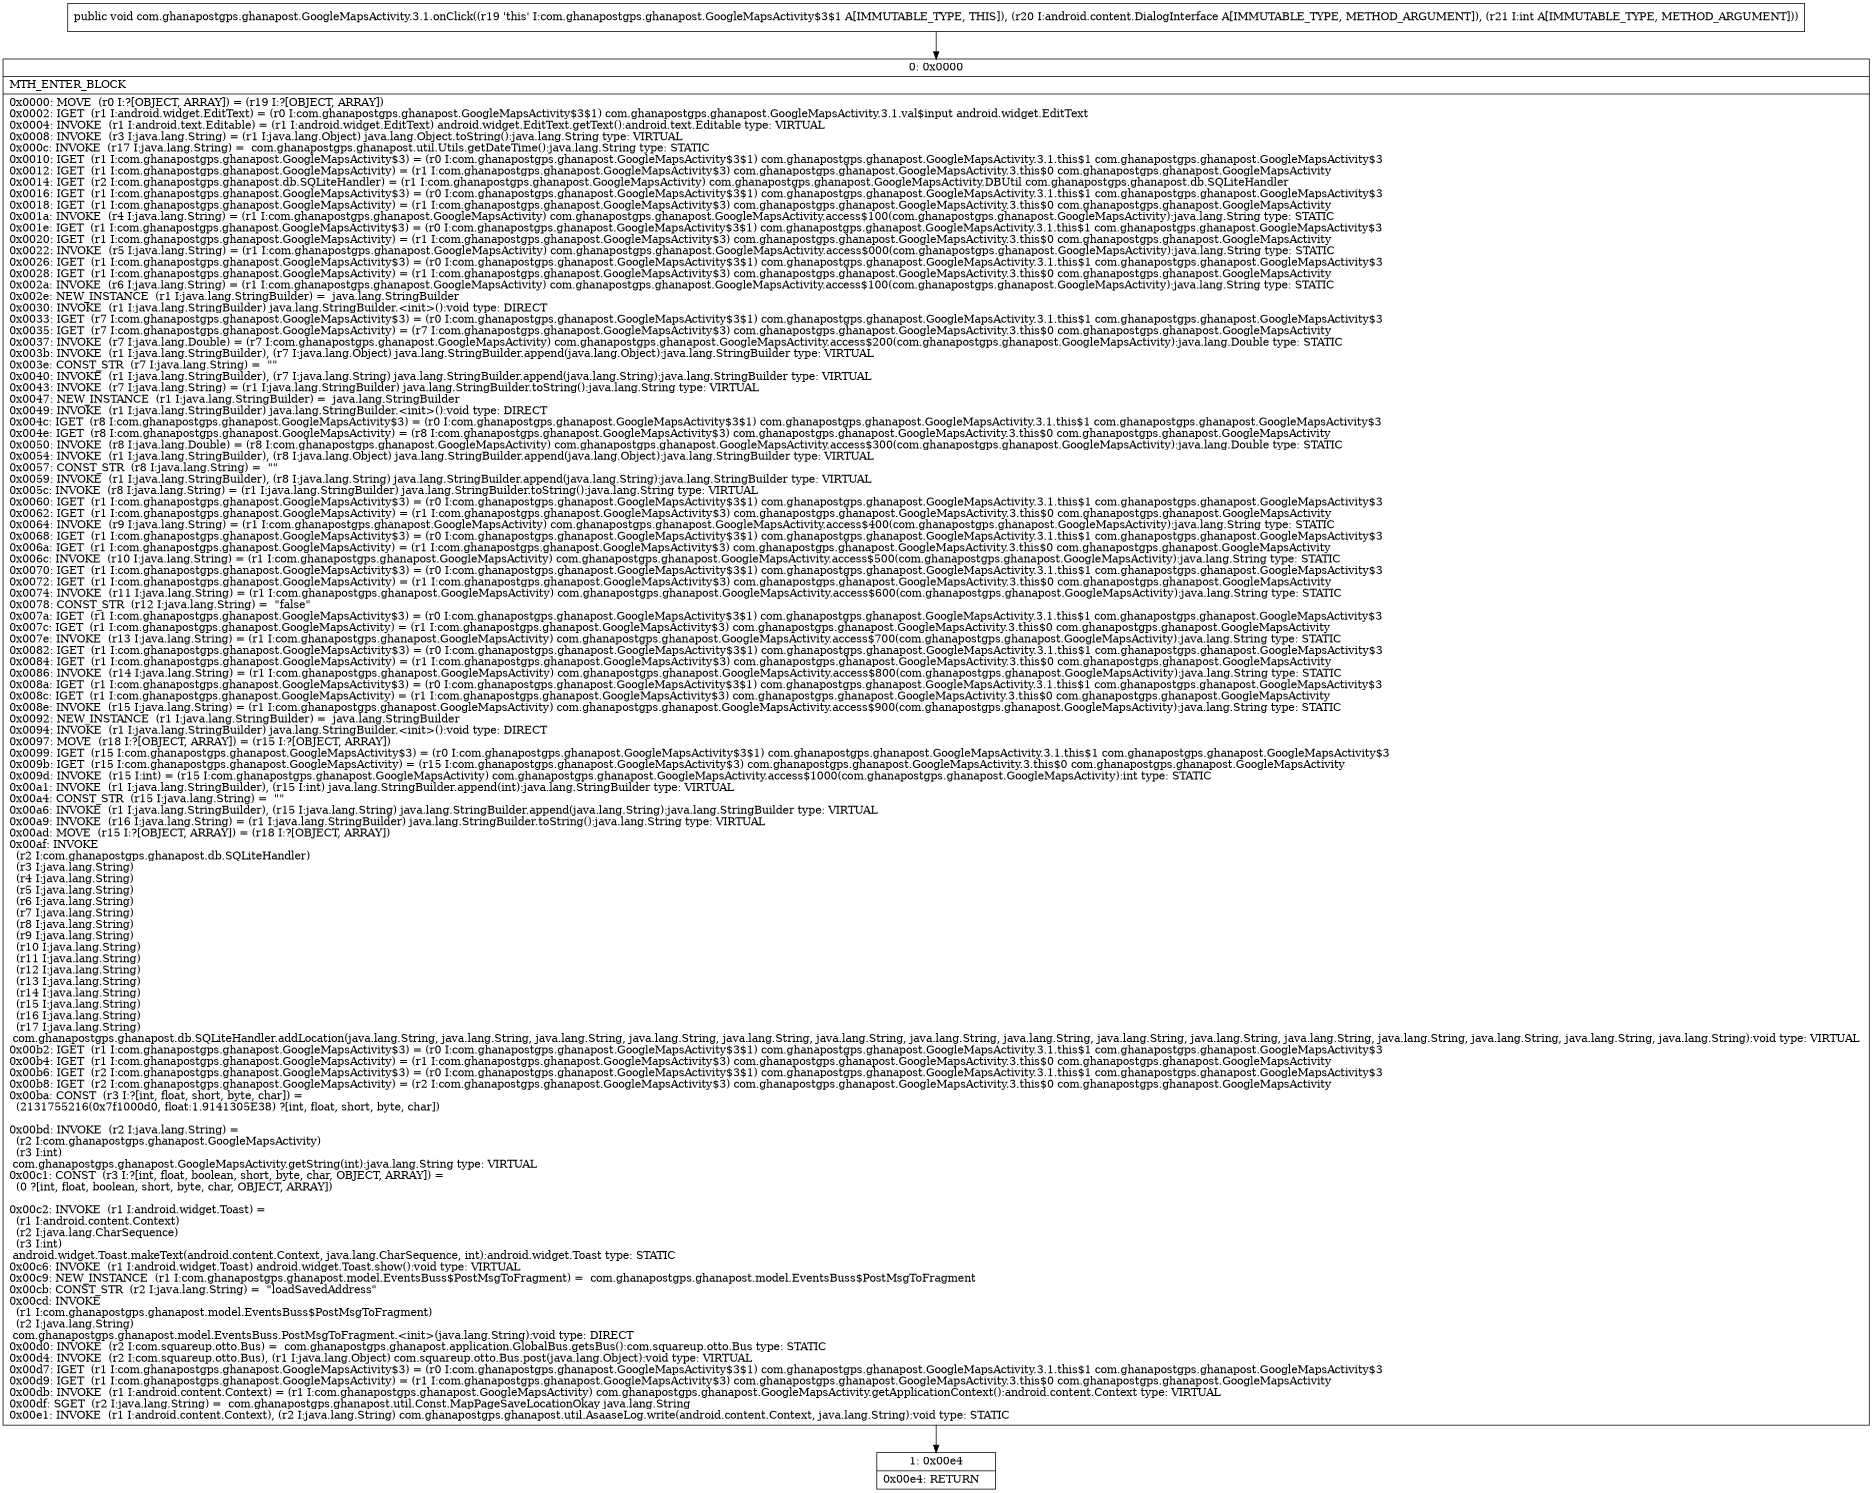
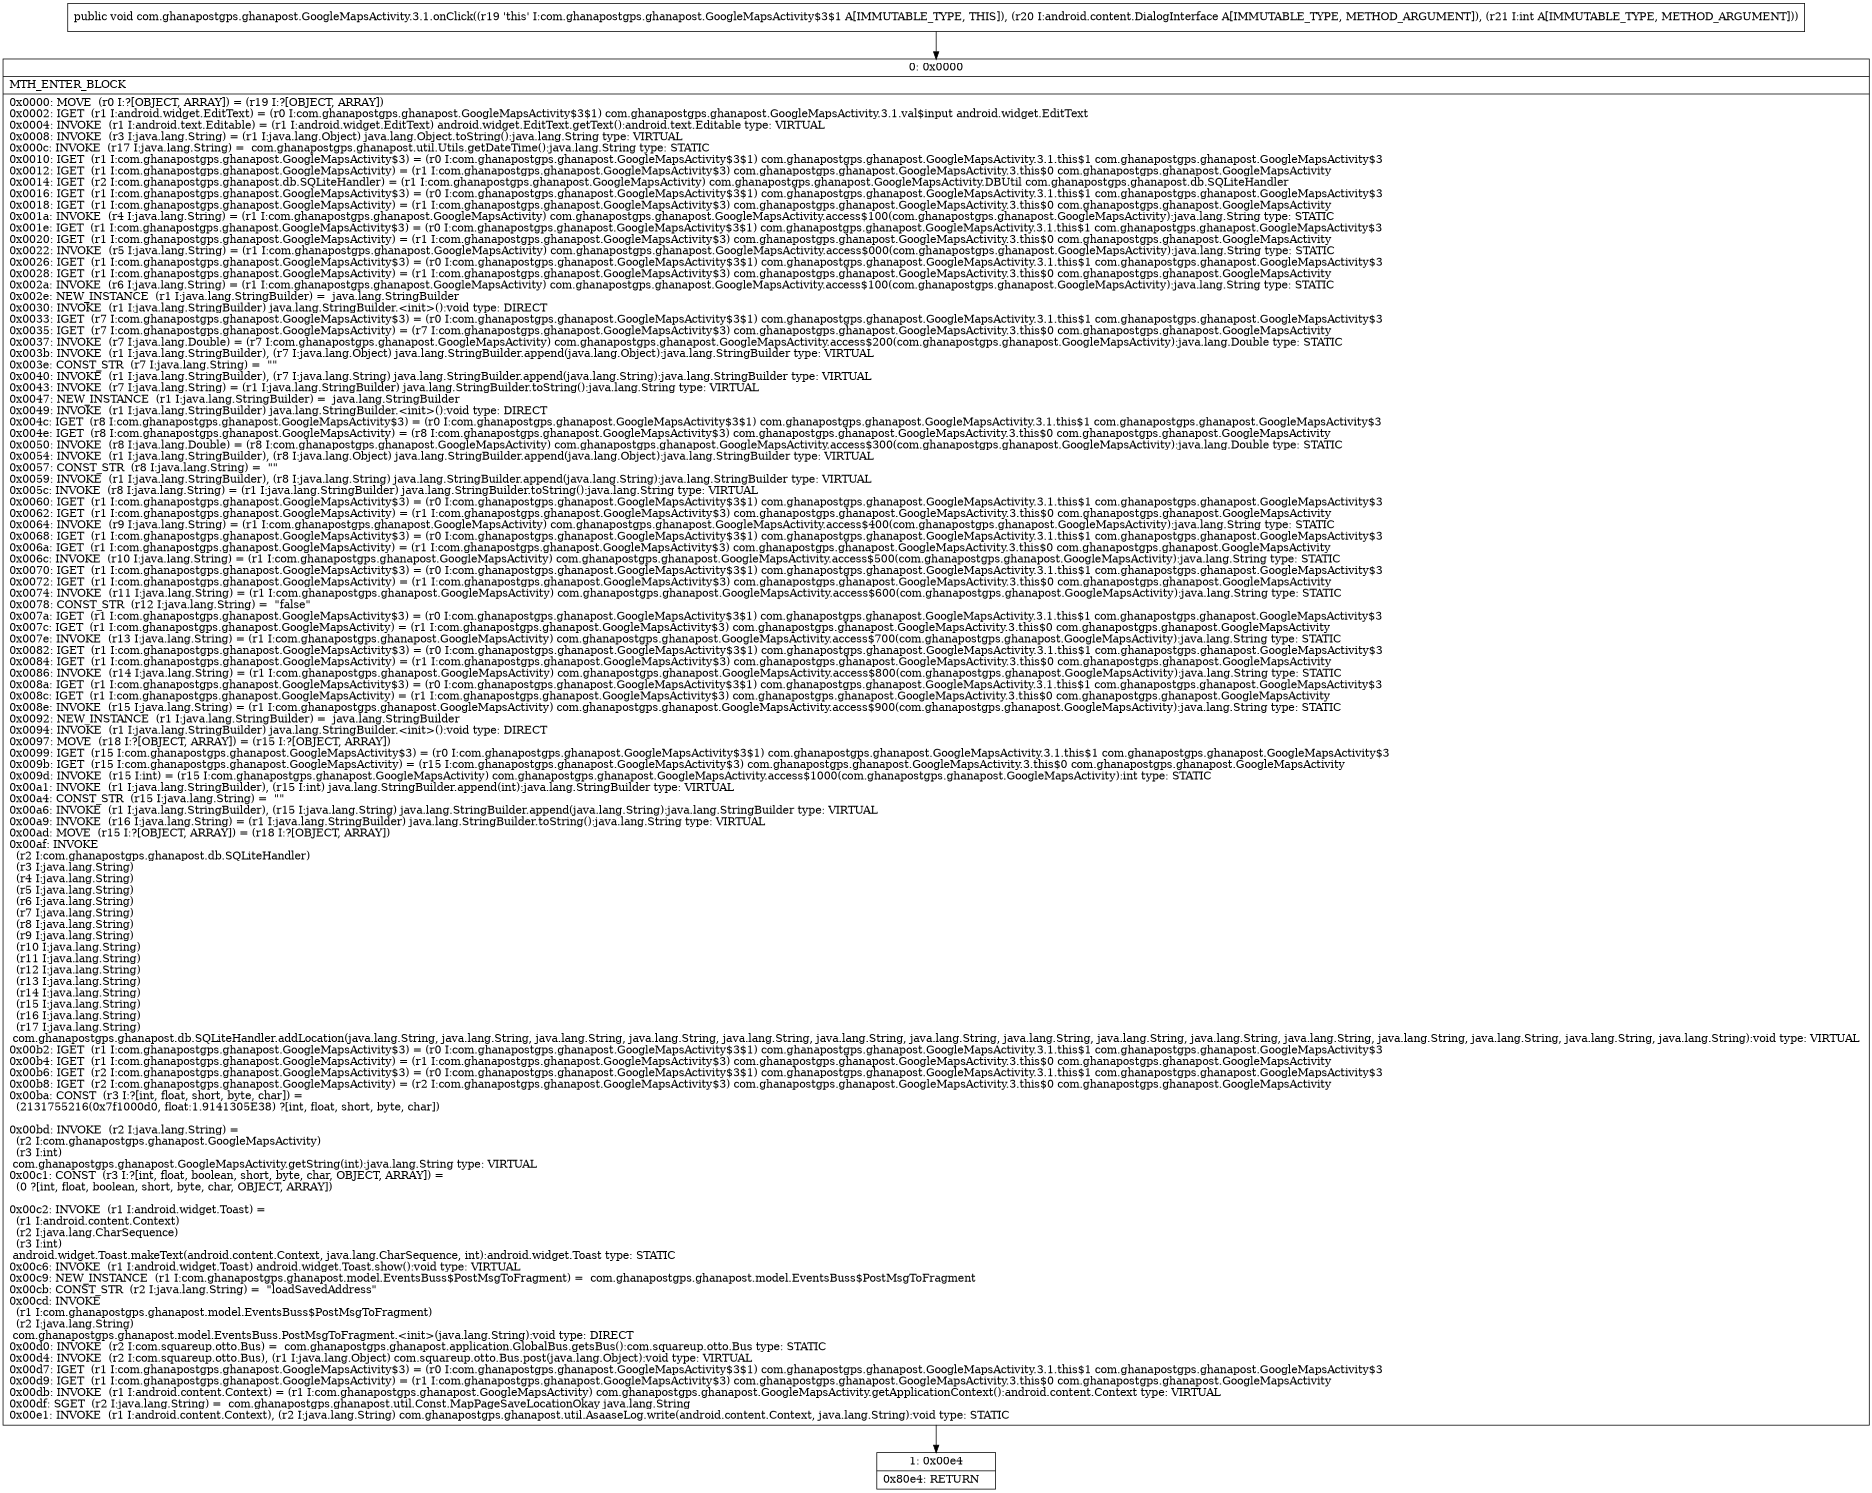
node "1: 0x00e4": text "0x00e4: RETURN" -> "0x80e4: RETURN"
